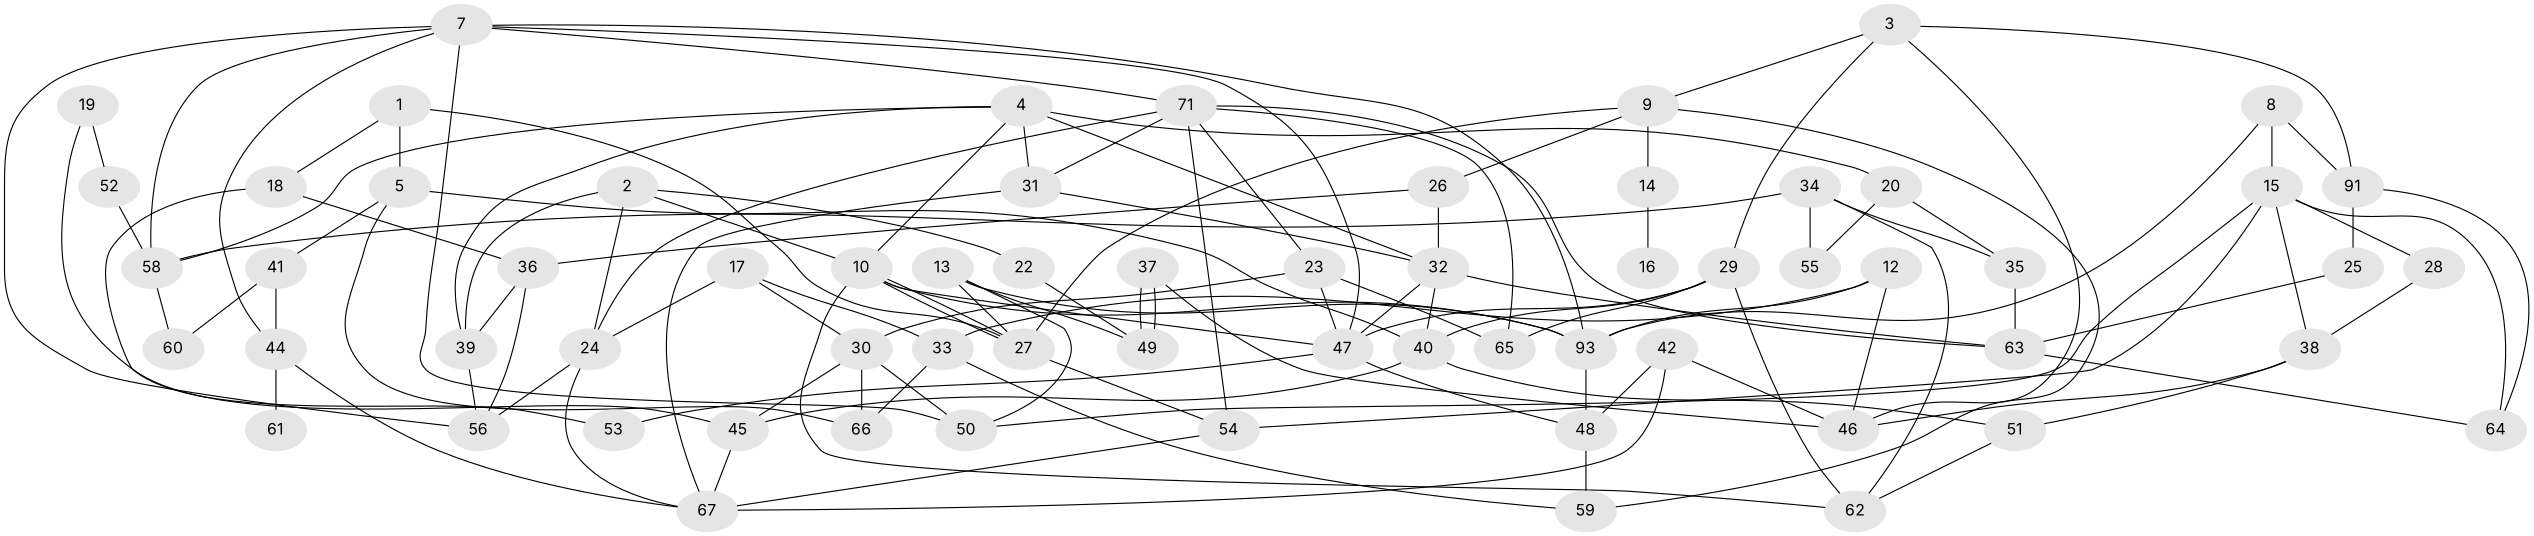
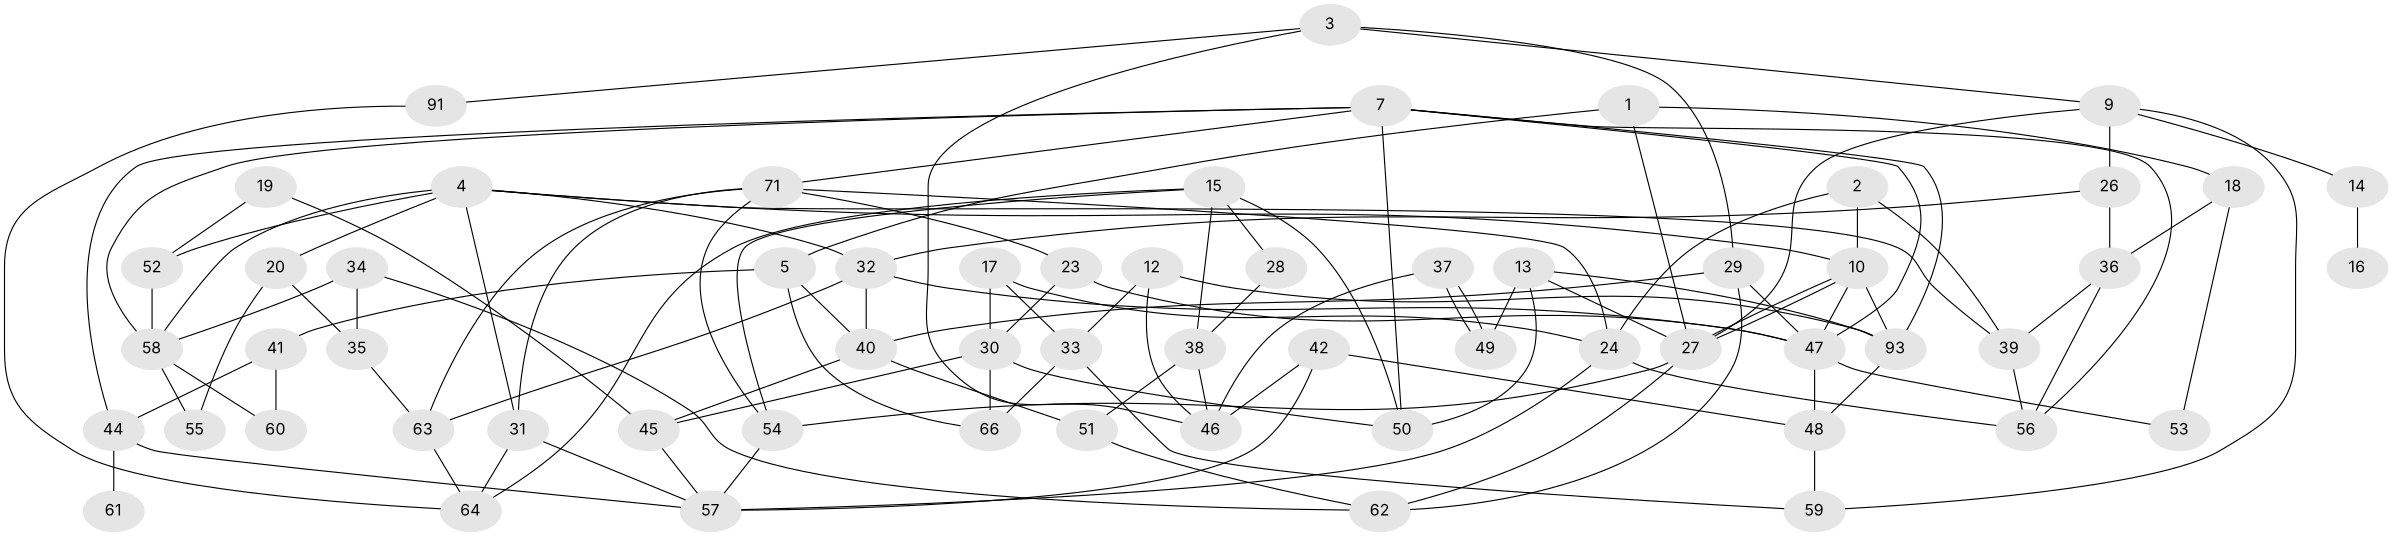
node "8": removed
edge "31" -- "32": now "31" -- "64"
edge "34" -- "55": now "58" -- "55"
edge "4" -- "52": added
node "22": removed
node "25": removed
node "65": removed
edge "10" -- "62": now "27" -- "62"
node "67": label "67" -> "57"
